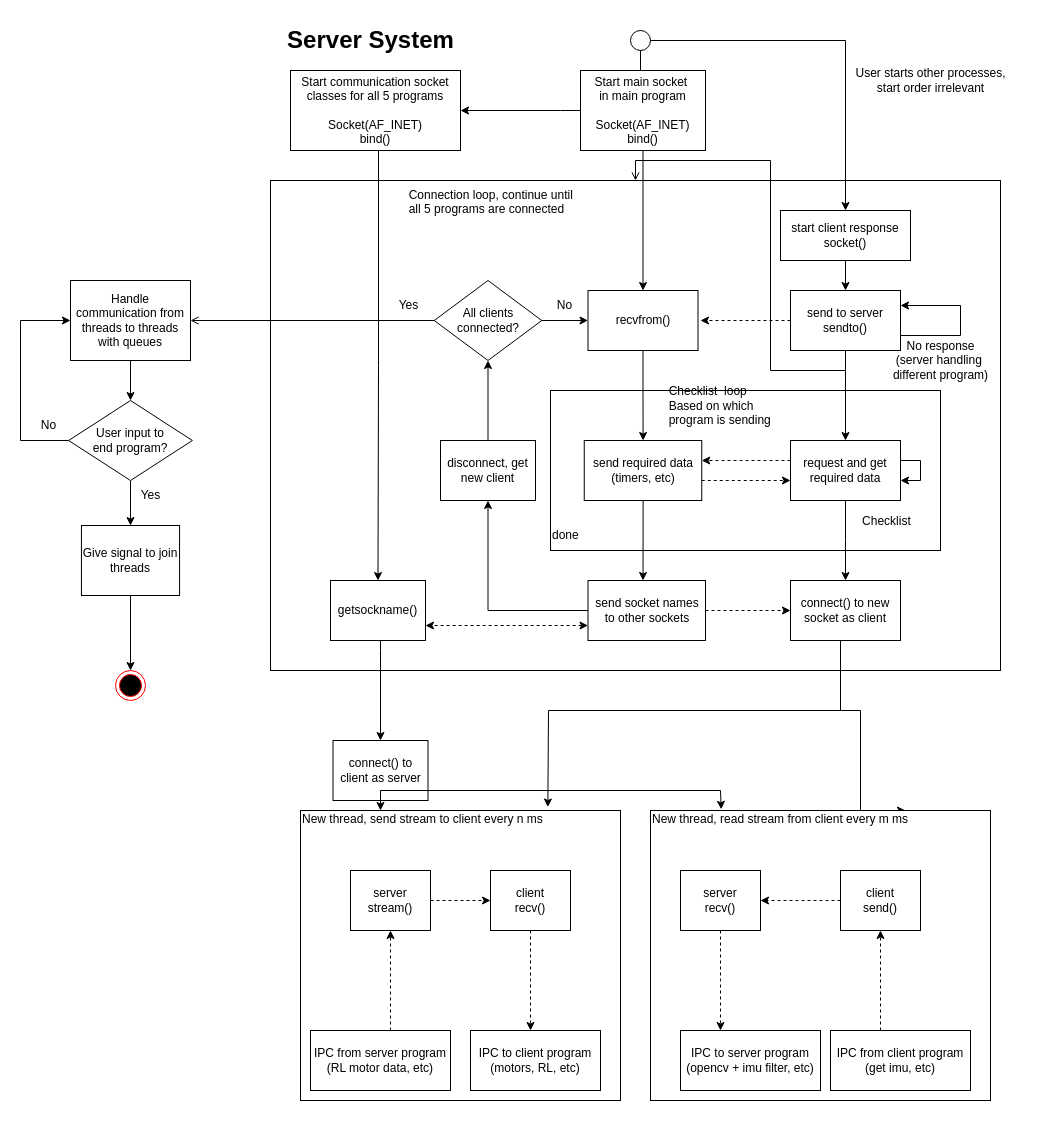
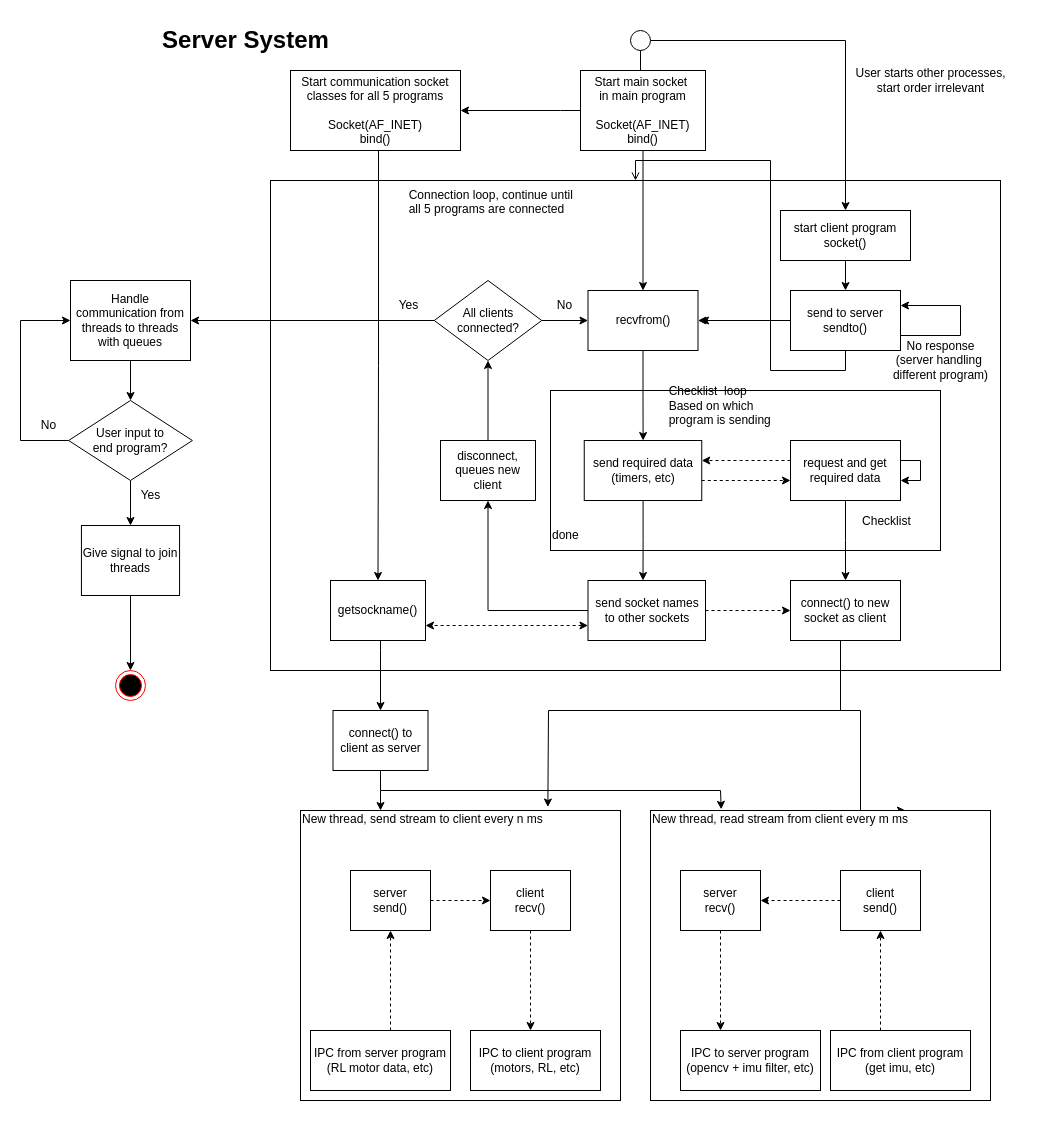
node "Server System": moved (371, 41) -> (246, 41)
node "start client response socket()": label "start client response socket()" -> "start client program socket()"
edge "All clients connected?" -> "Handle communication from threads to threads with queues": arrowhead open -> classic
edge "send to server sendto()" -> "request and get required data": now "send to server sendto()" -> "recvfrom()"
node "disconnect, get new client": label "disconnect, get new client" -> "disconnect, queues new client"
node "connect() to client as server": moved (381, 771) -> (381, 741)
node "server stream()": label "server stream()" -> "server send()"
